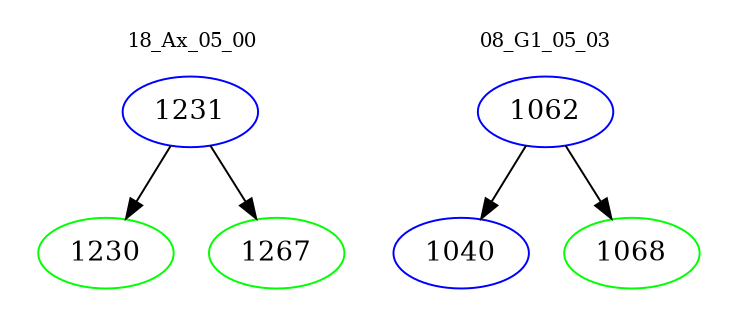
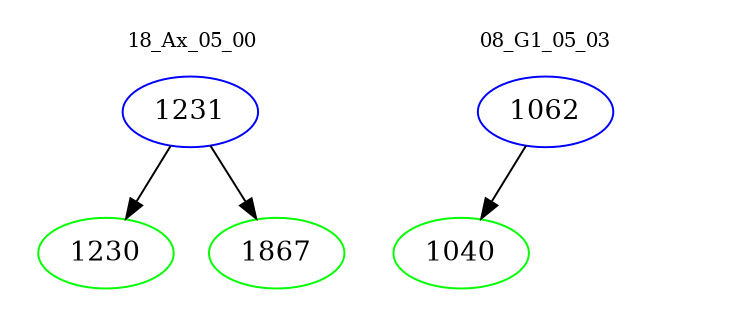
node "1267": label "1267" -> "1867"
node "1040": color blue -> green
node "1068": removed
